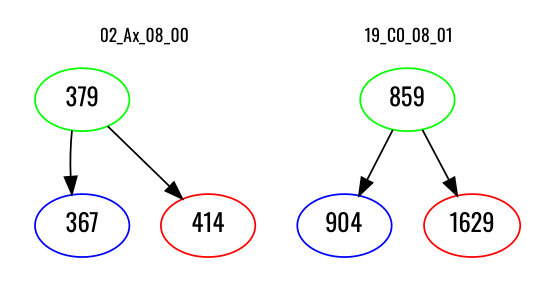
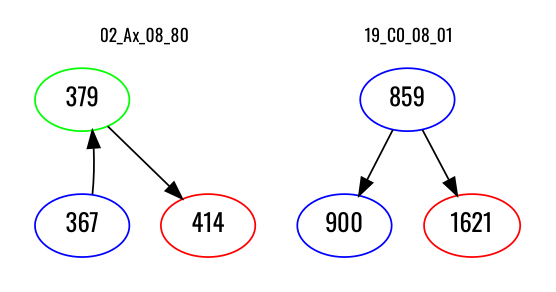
cluster "02_Ax_08_00": label "02_Ax_08_00" -> "02_Ax_08_80"
node "859": color green -> blue
edge "379" -> "367": reversed
node "904": label "904" -> "900"
node "1629": label "1629" -> "1621"
